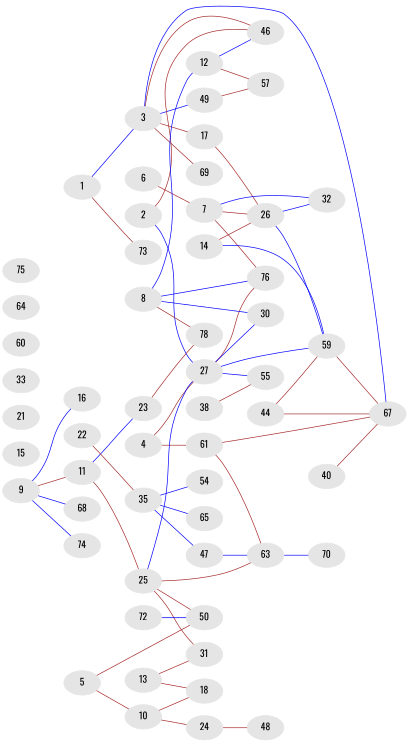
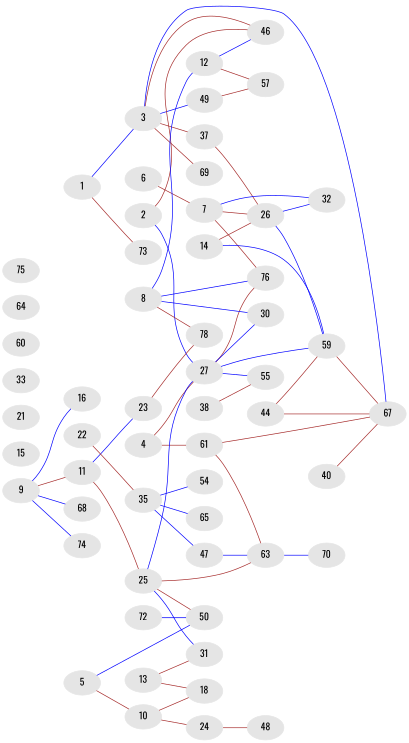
node "17": label "17" -> "37"
edge "25" -- "31": color brown -> blue
edge "50" -- "5": color brown -> blue
